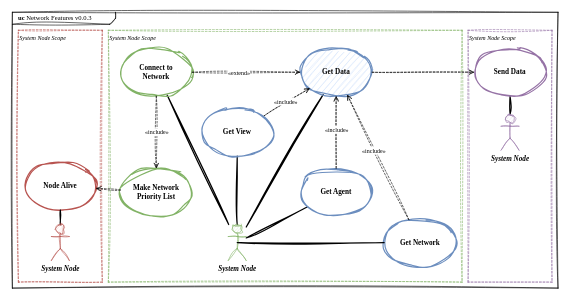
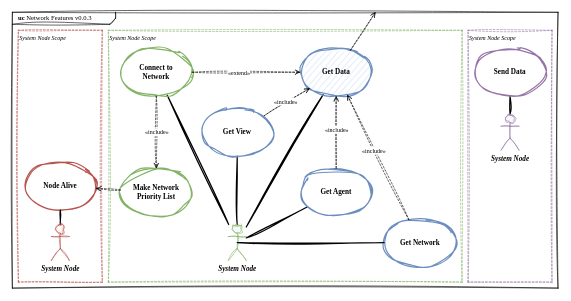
edge "Get Data" -> "Send Data": now "Get Data" -> "uc Network Features v0.0.3"
